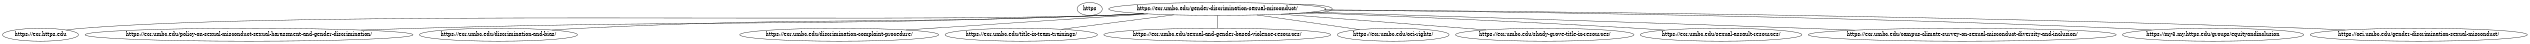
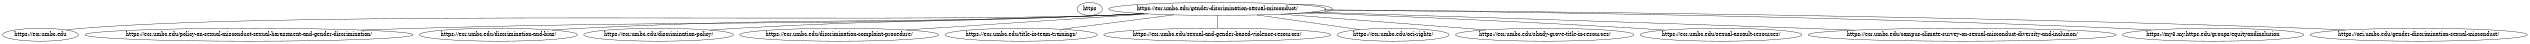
node "https://ecr.https.edu": label "https://ecr.https.edu" -> "https://ecr.umbc.edu"
node "https://ecr.umbc.edu/discrimination-policy/": added
